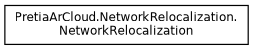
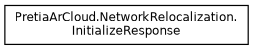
node "PretiaArCloud.NetworkRelocalization. NetworkRelocalization": label "PretiaArCloud.NetworkRelocalization. NetworkRelocalization" -> "PretiaArCloud.NetworkRelocalization. InitializeResponse"
